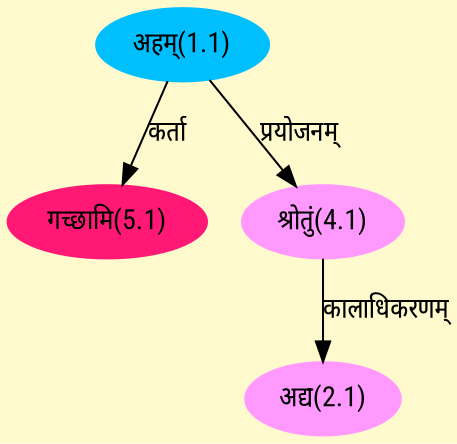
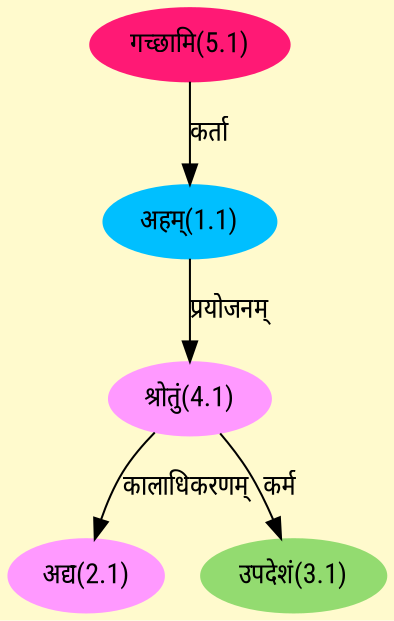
edge "अहम्(1.1)" -> "गच्छामि(5.1)": reversed
node "उपदेशं(3.1)": added
